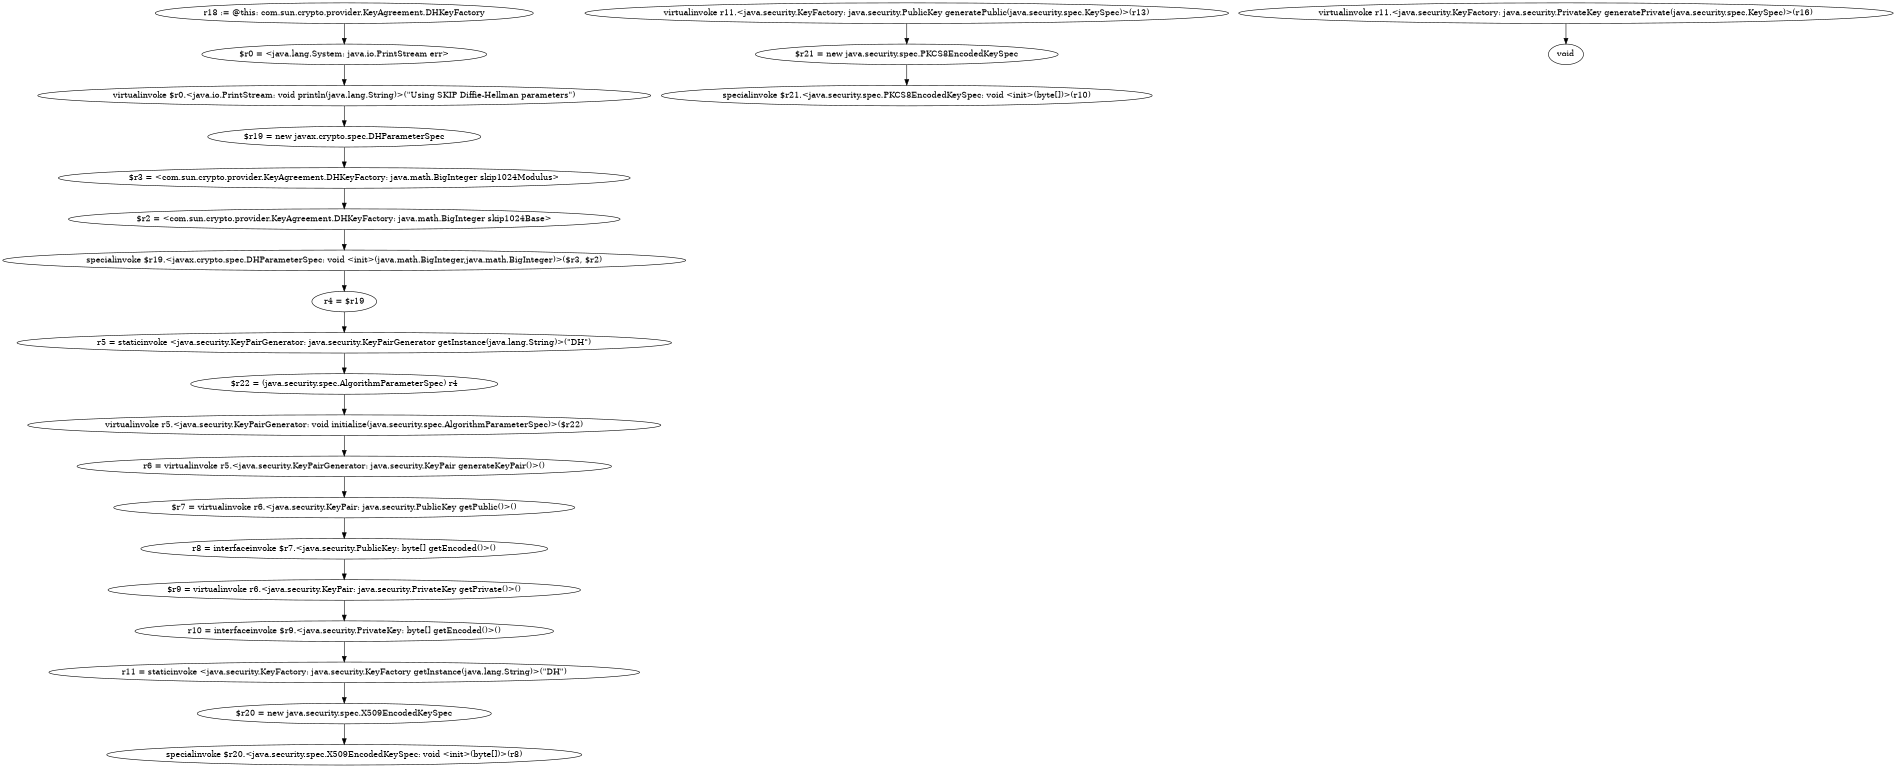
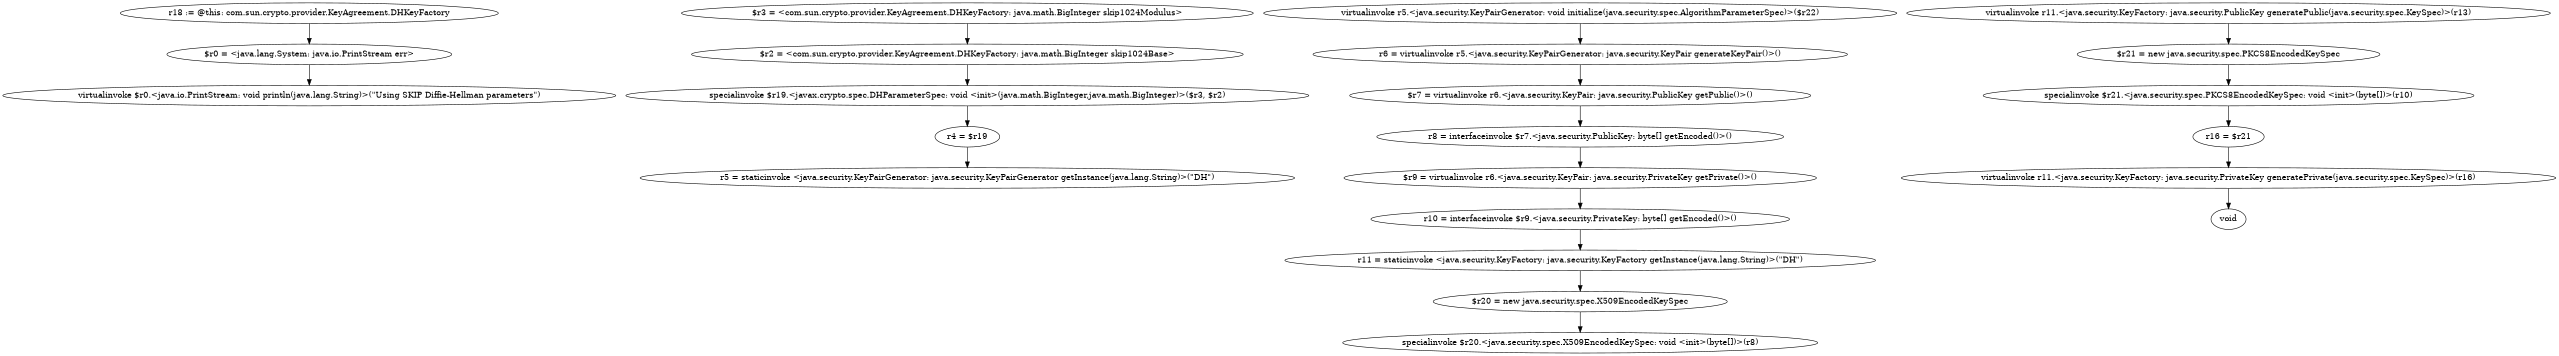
node "$r19 = new javax.crypto.spec.DHParameterSpec": removed
node "r16 = $r21": added
node "$r22 = (java.security.spec.AlgorithmParameterSpec) r4": removed
